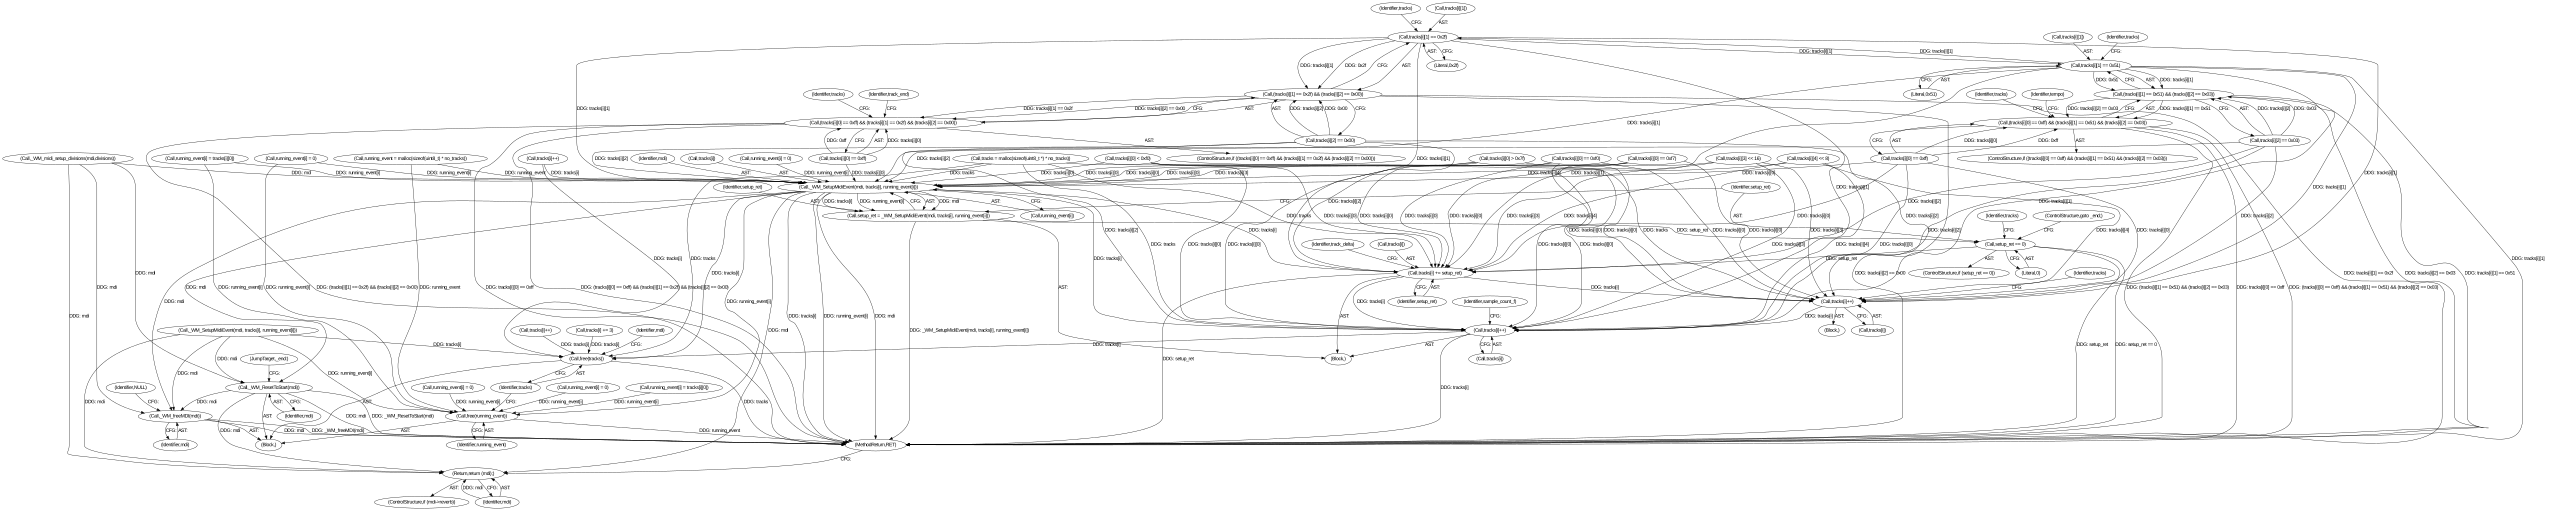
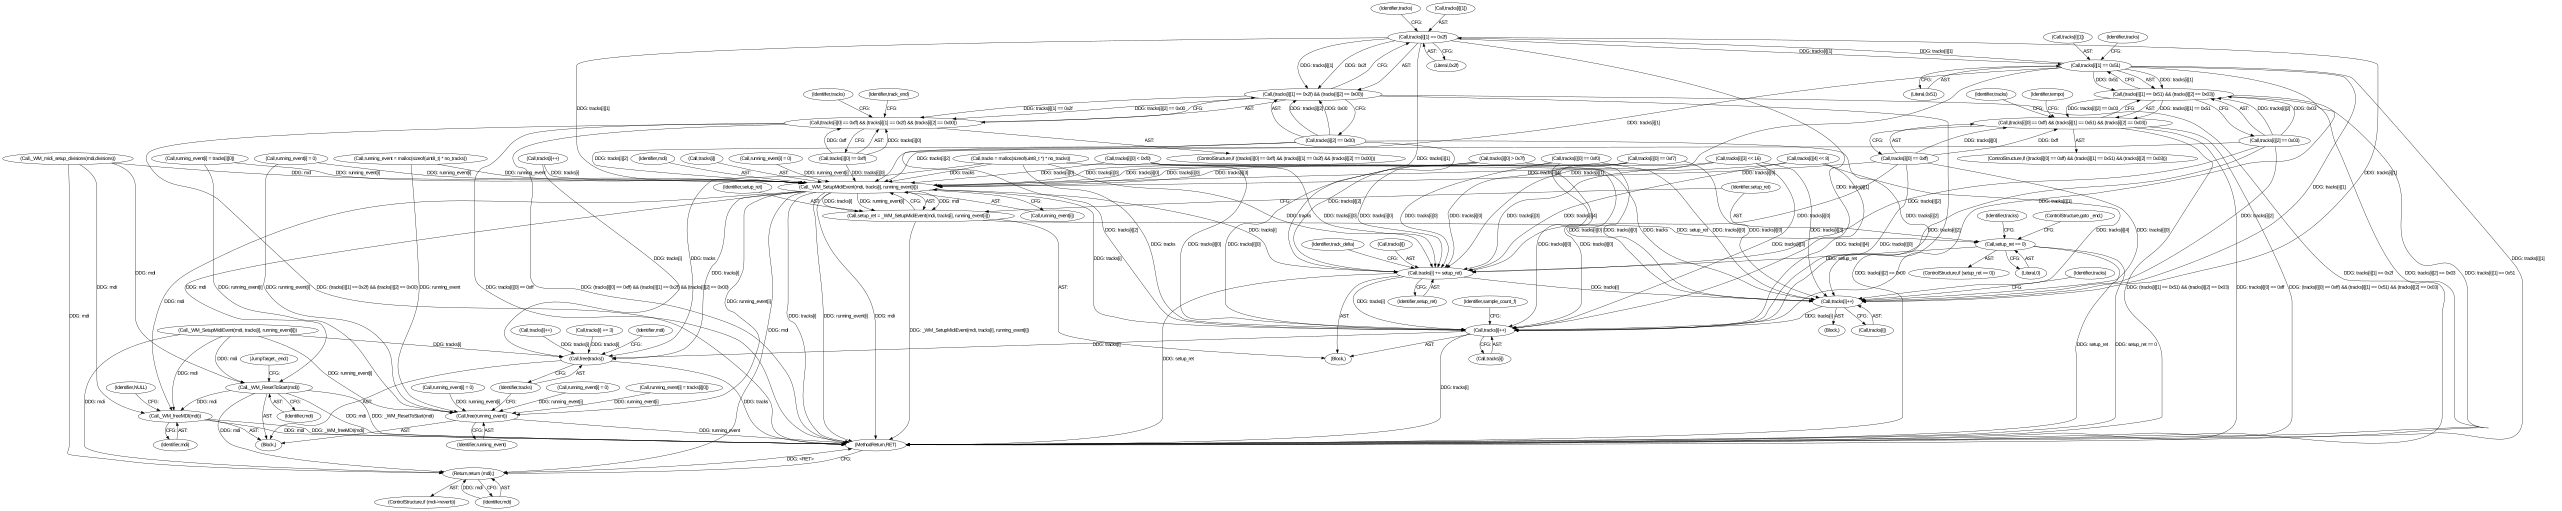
edge "(Return,return (mdi);)" -> "(MethodReturn,RET)": added, label "DDG: <RET>"
